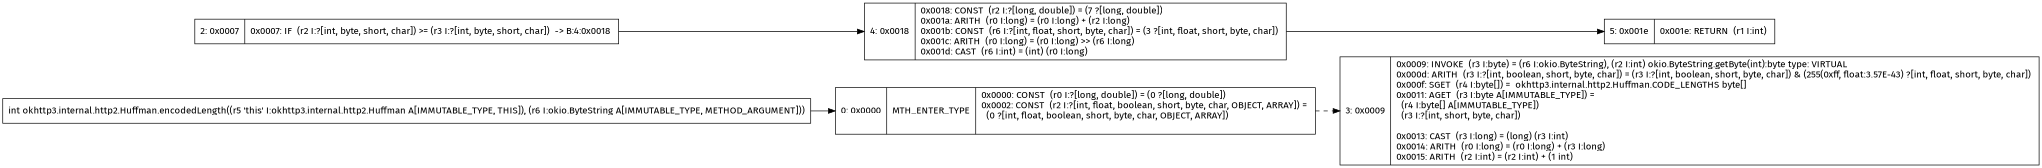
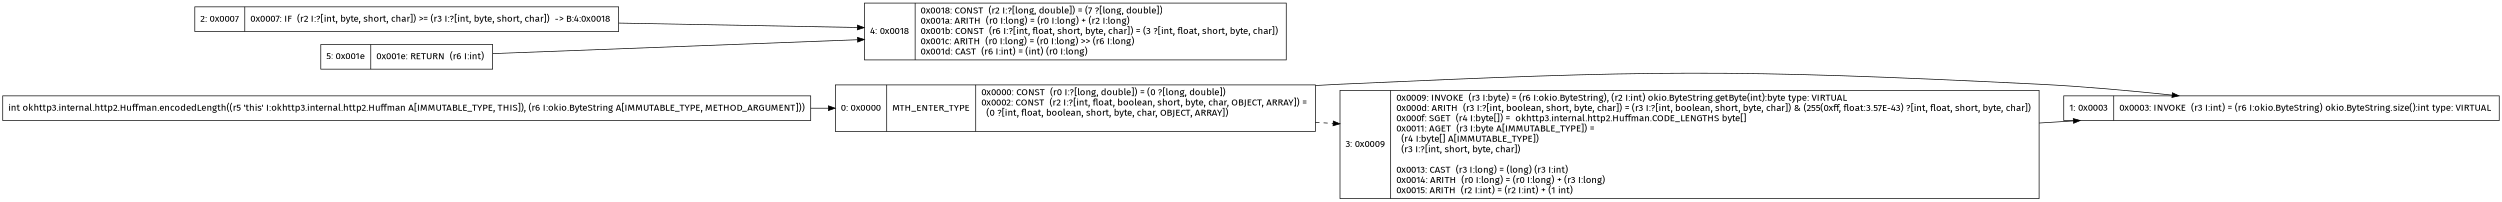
edge "4: 0x0018" -> "5: 0x001e": reversed
node "5: 0x001e": text "0x001e: RETURN  (r1 I:int)" -> "0x001e: RETURN  (r6 I:int)"
node "1: 0x0003": added
